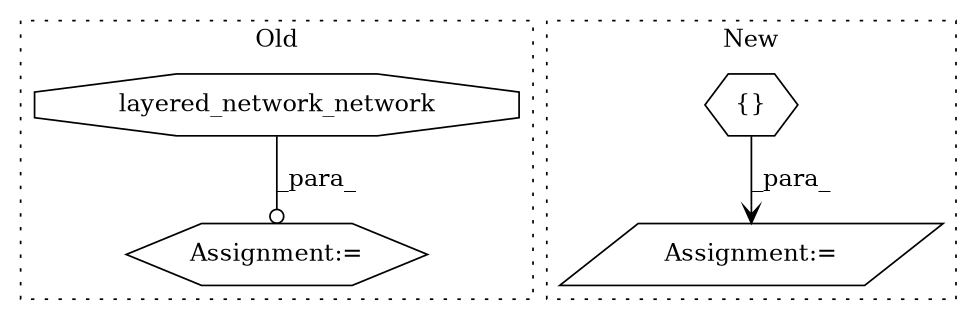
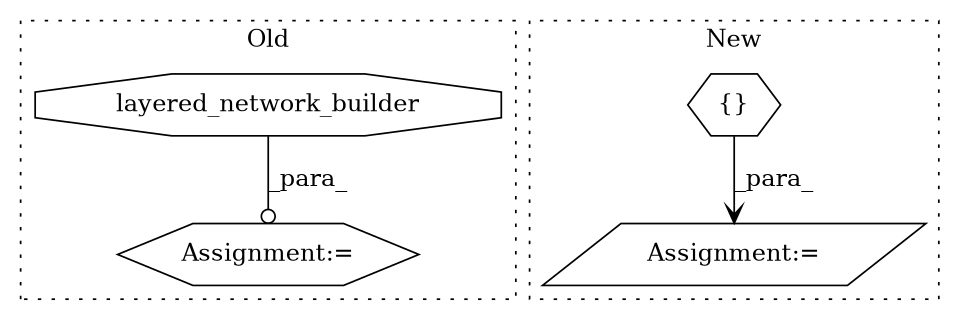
node "layered_network_network": label "layered_network_network" -> "layered_network_builder"
